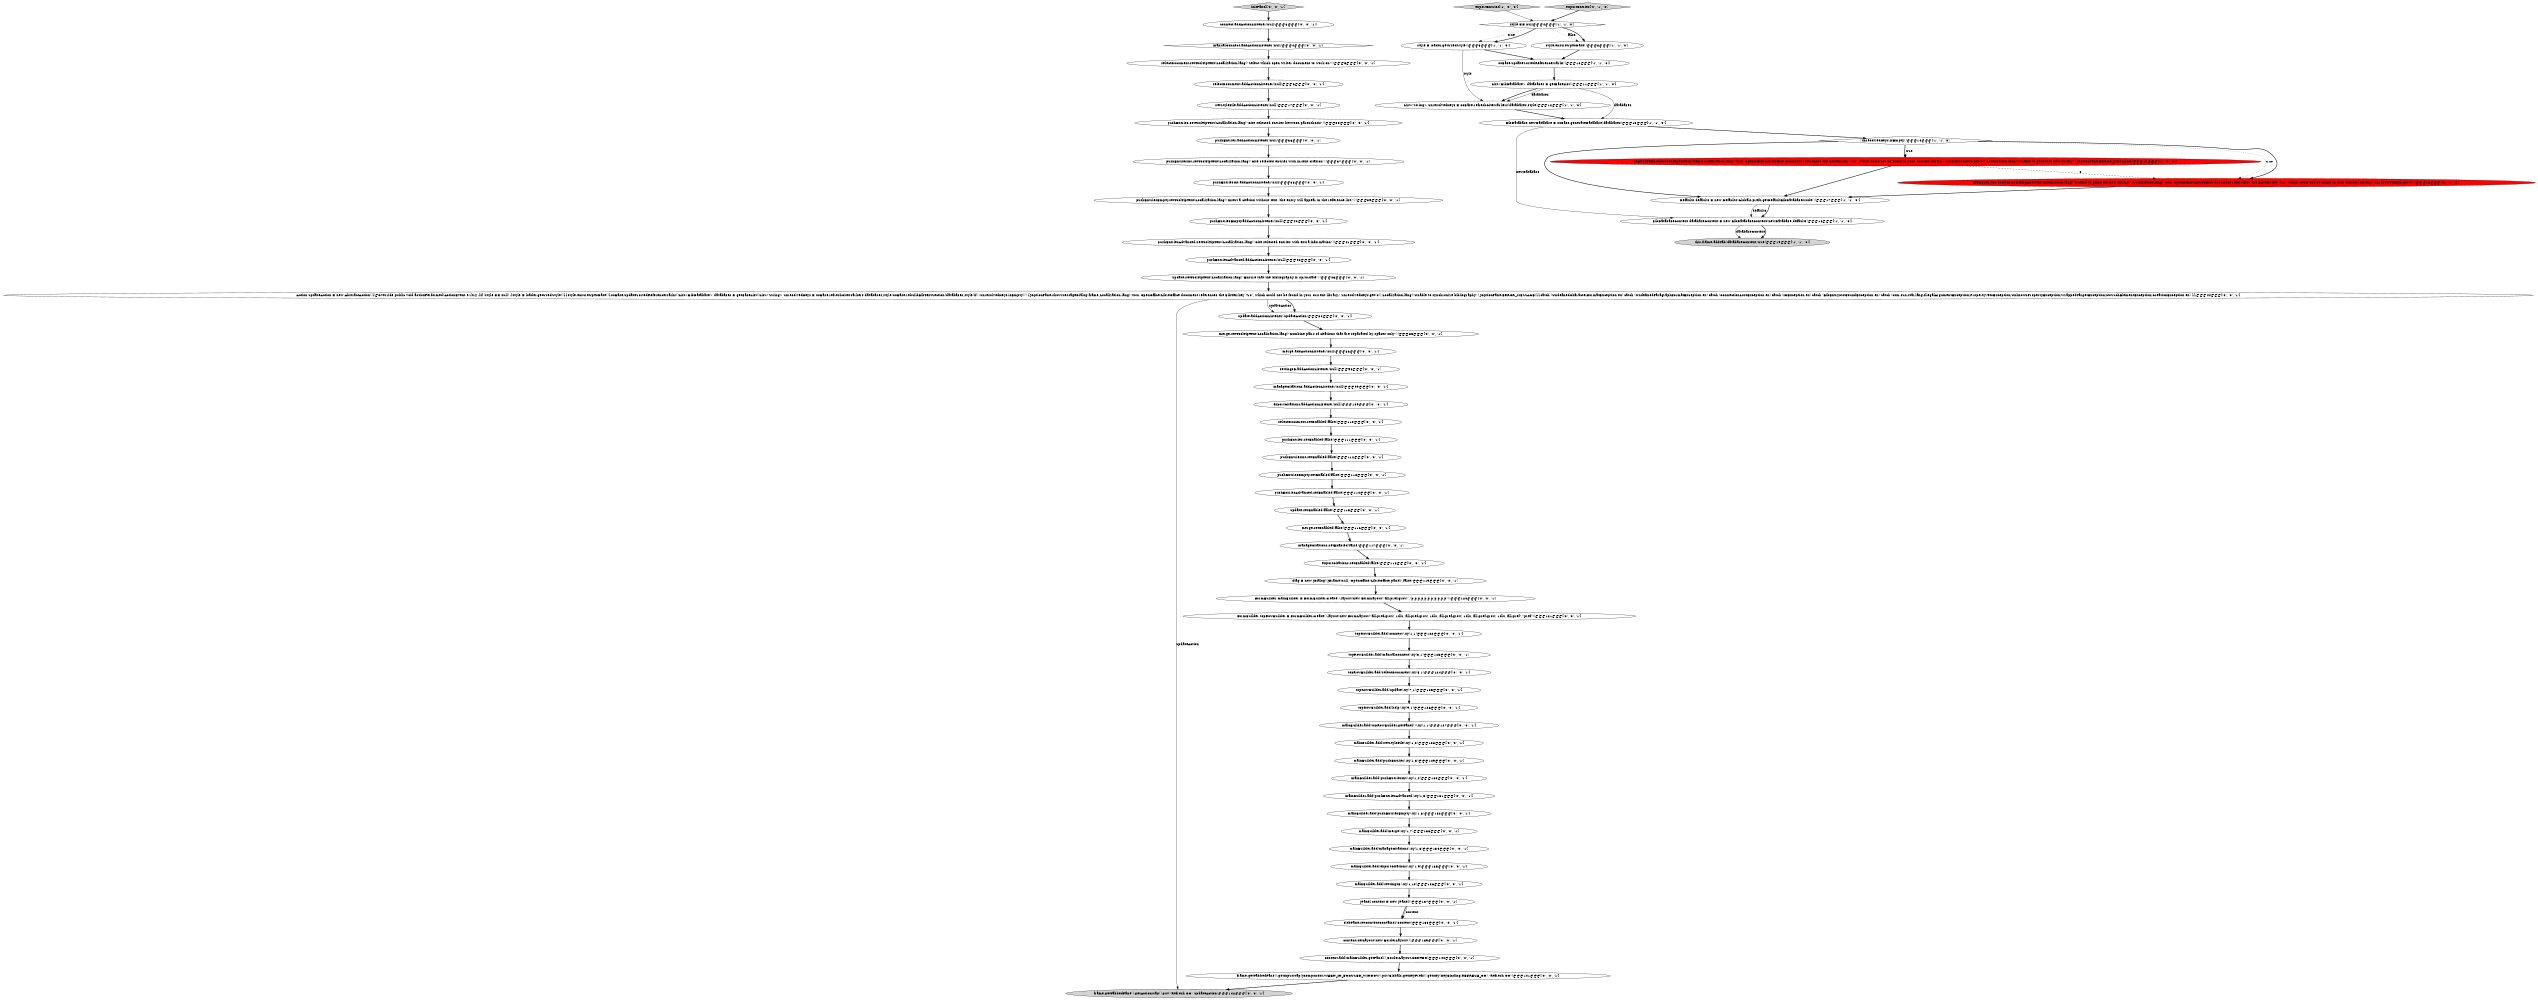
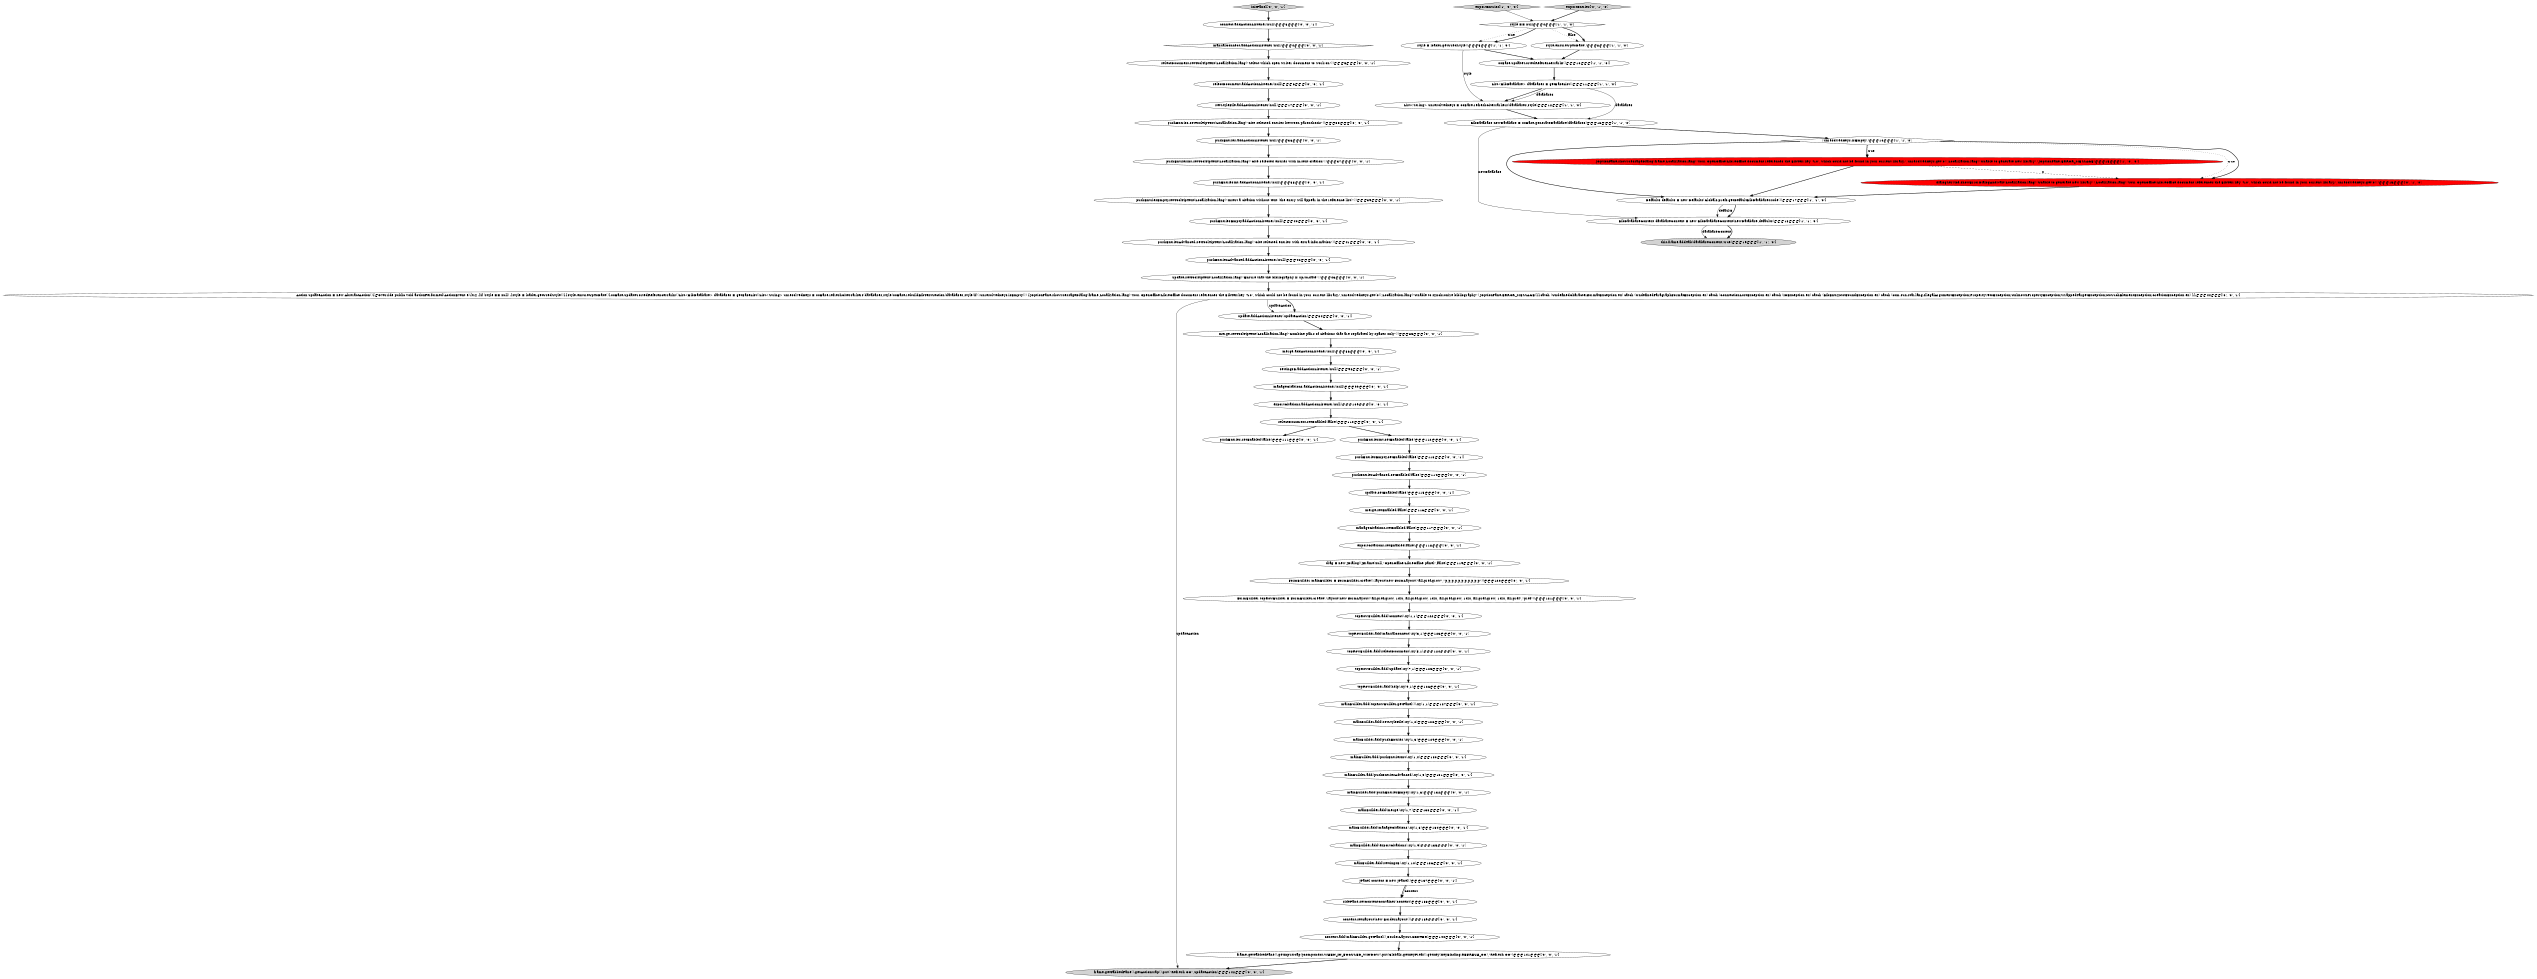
edge "pushEntries.setEnabled(false)@@@111@@@['0', '0', '1']" -> "pushEntriesInt.setEnabled(false)@@@112@@@['0', '0', '1']": now "selectDocument.setEnabled(false)@@@110@@@['0', '0', '1']" -> "pushEntriesInt.setEnabled(false)@@@112@@@['0', '0', '1']"
